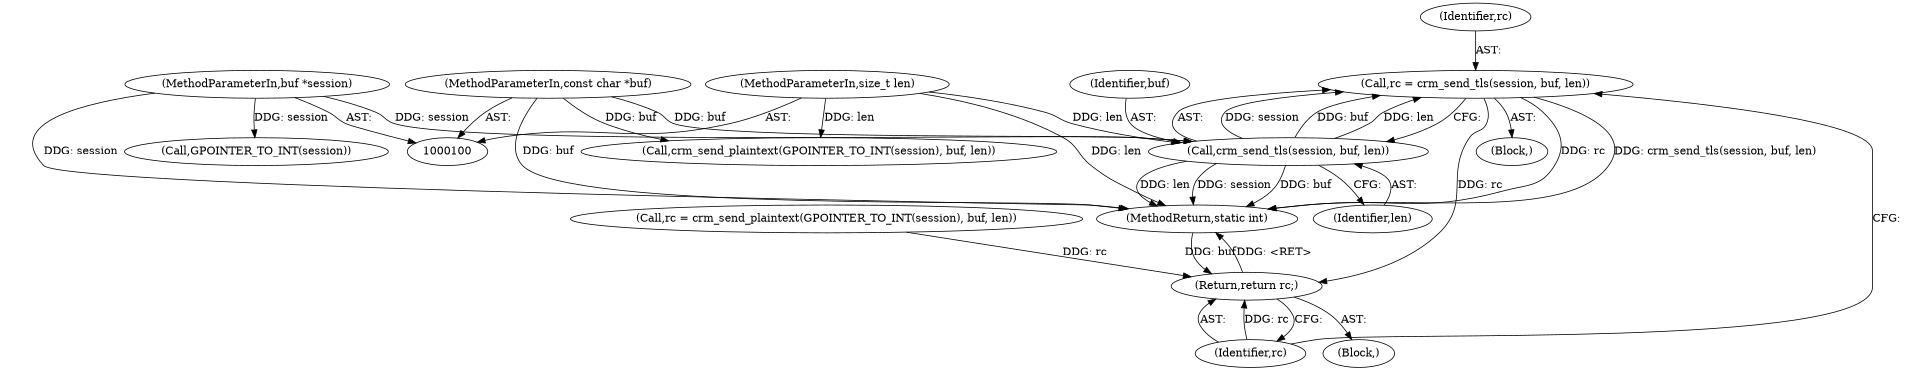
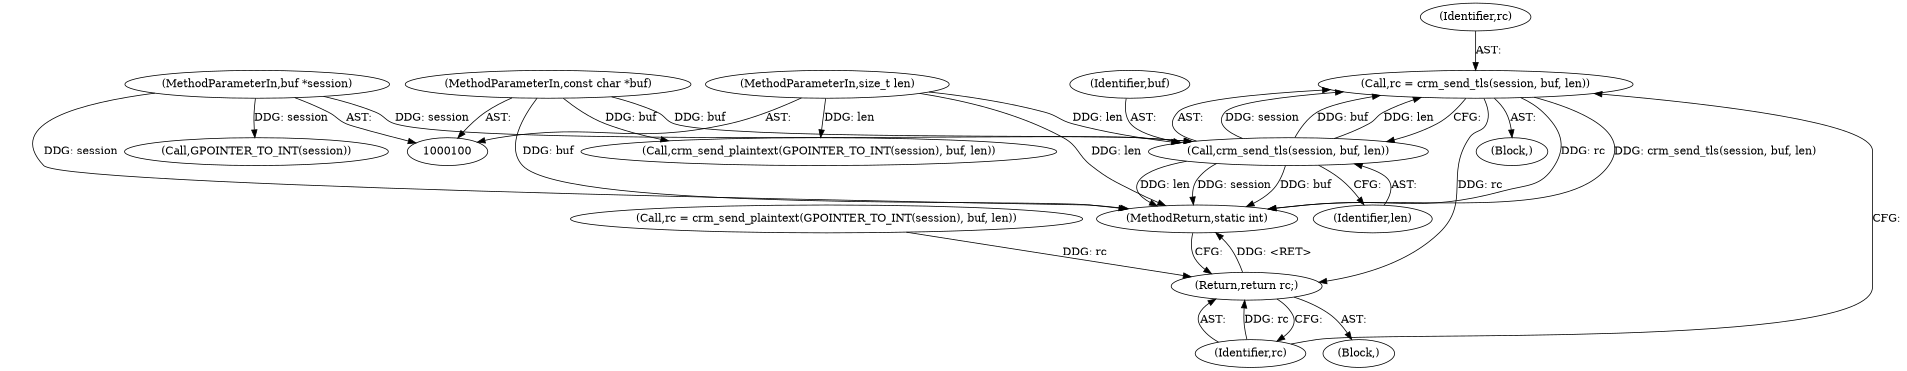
edge "(MethodReturn,static int)" -> "(Return,return rc;)": label "DDG: buf" -> "CFG: "
